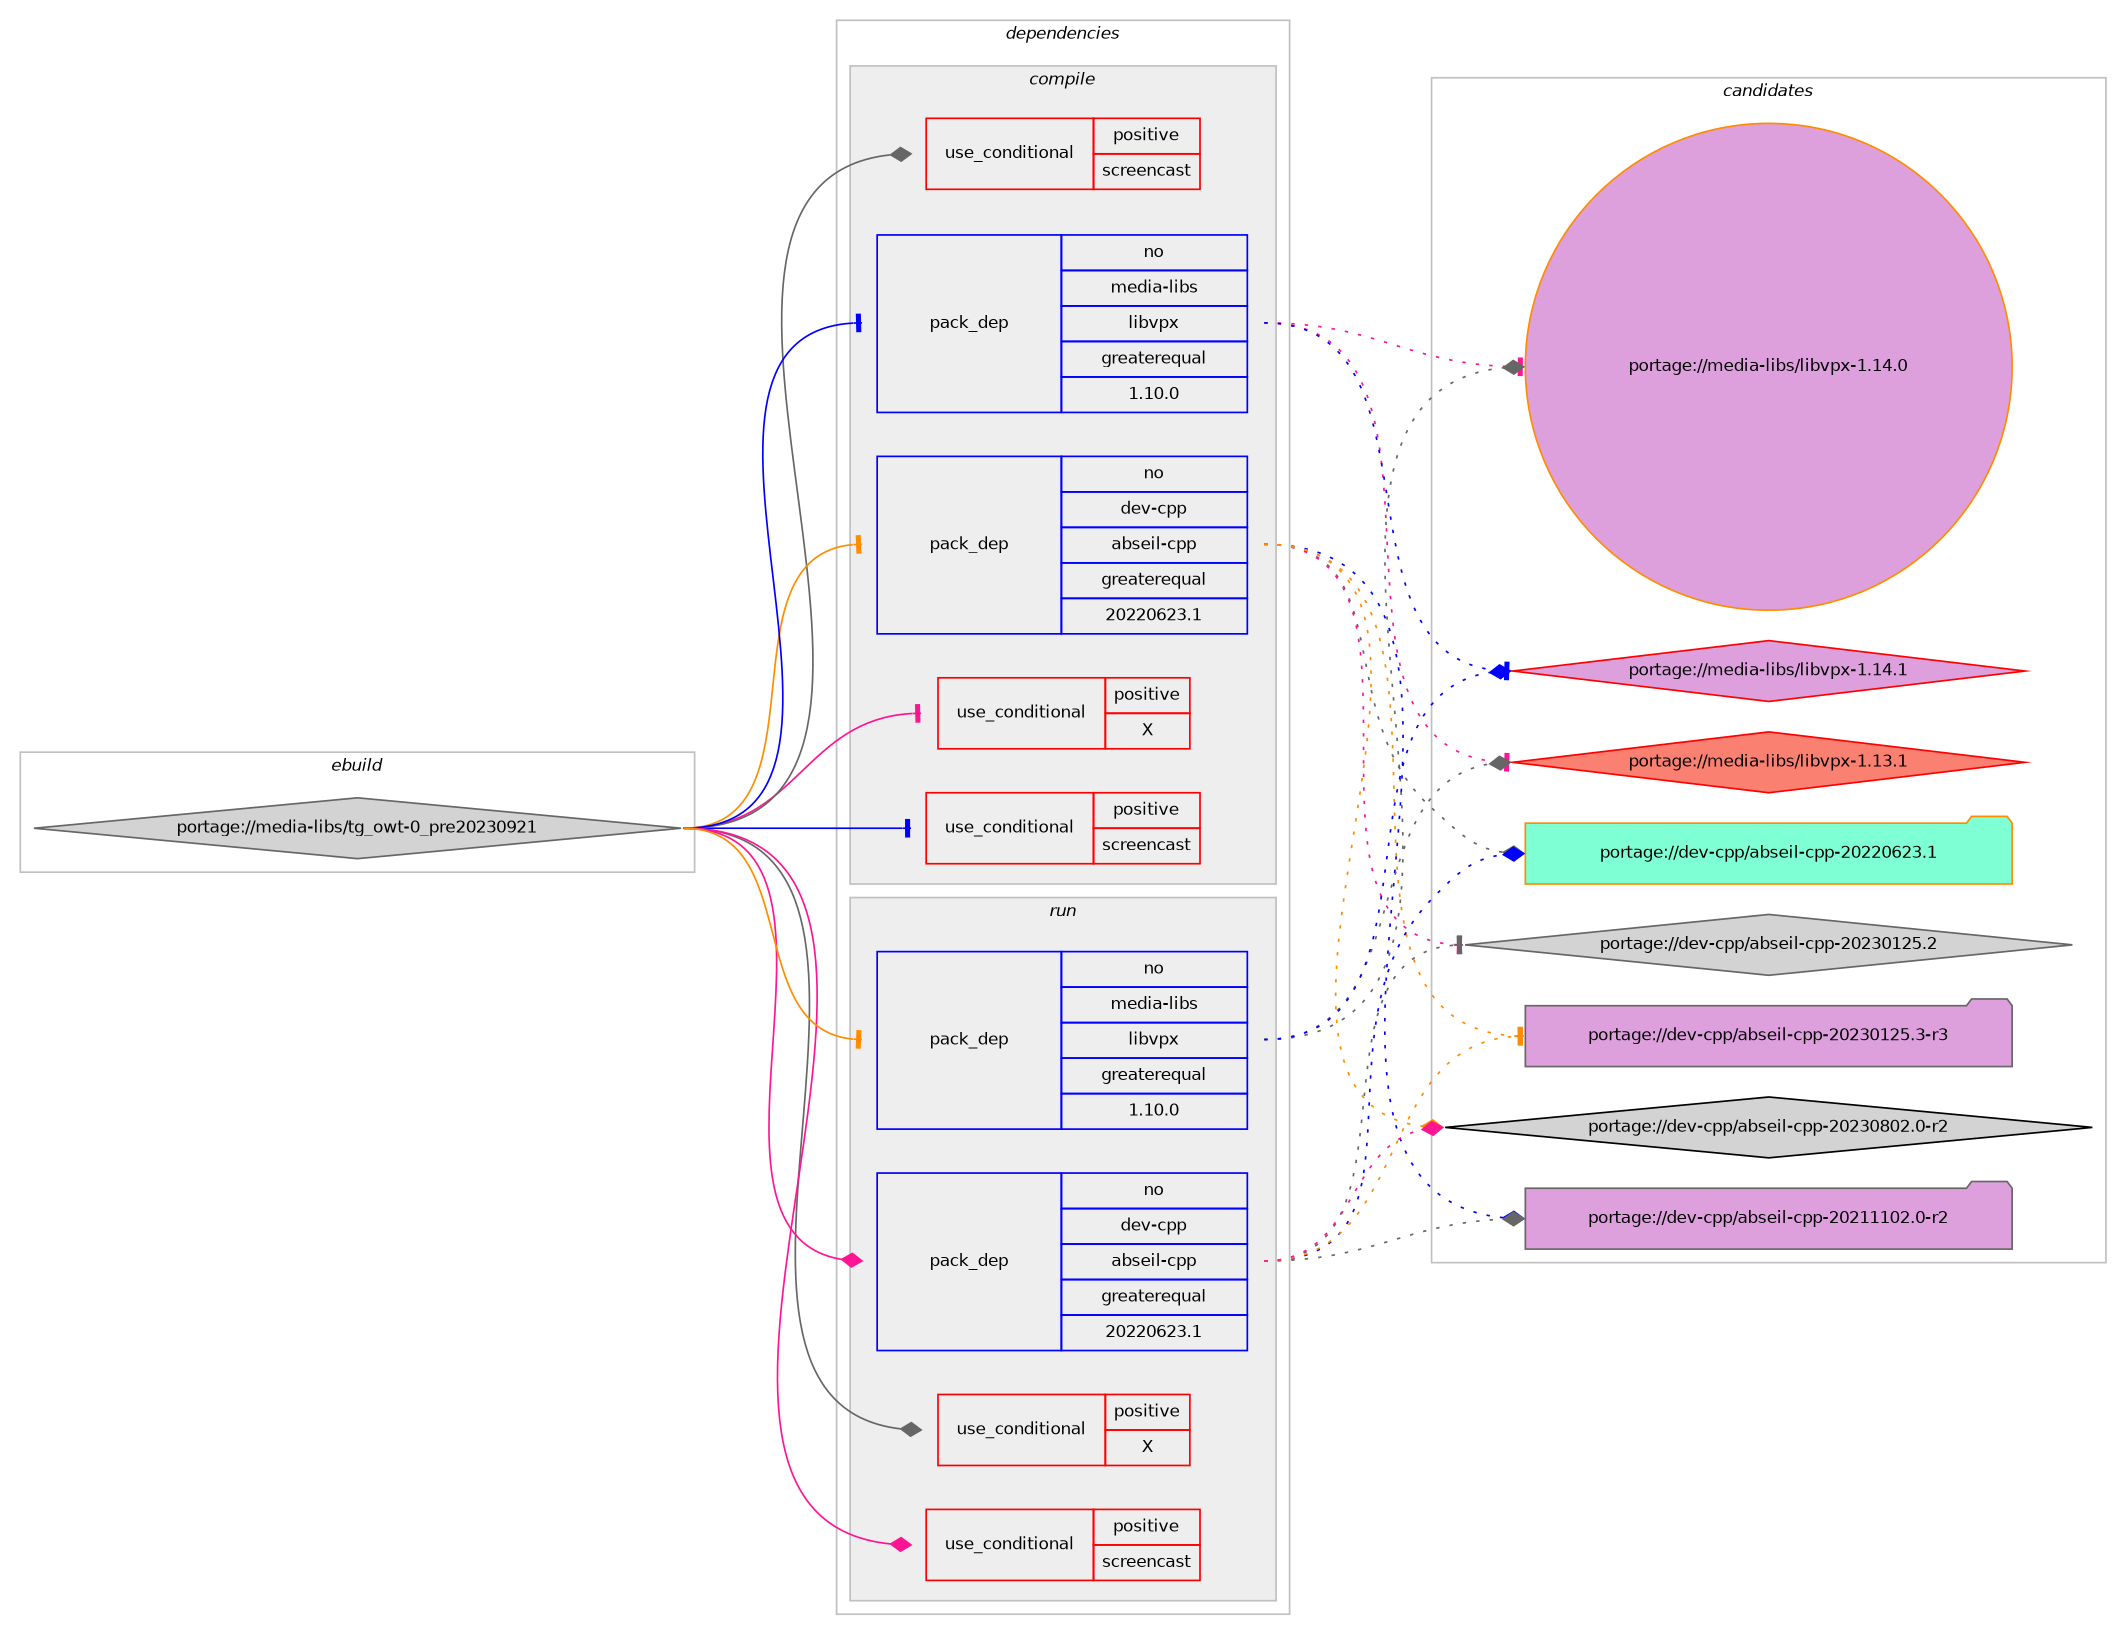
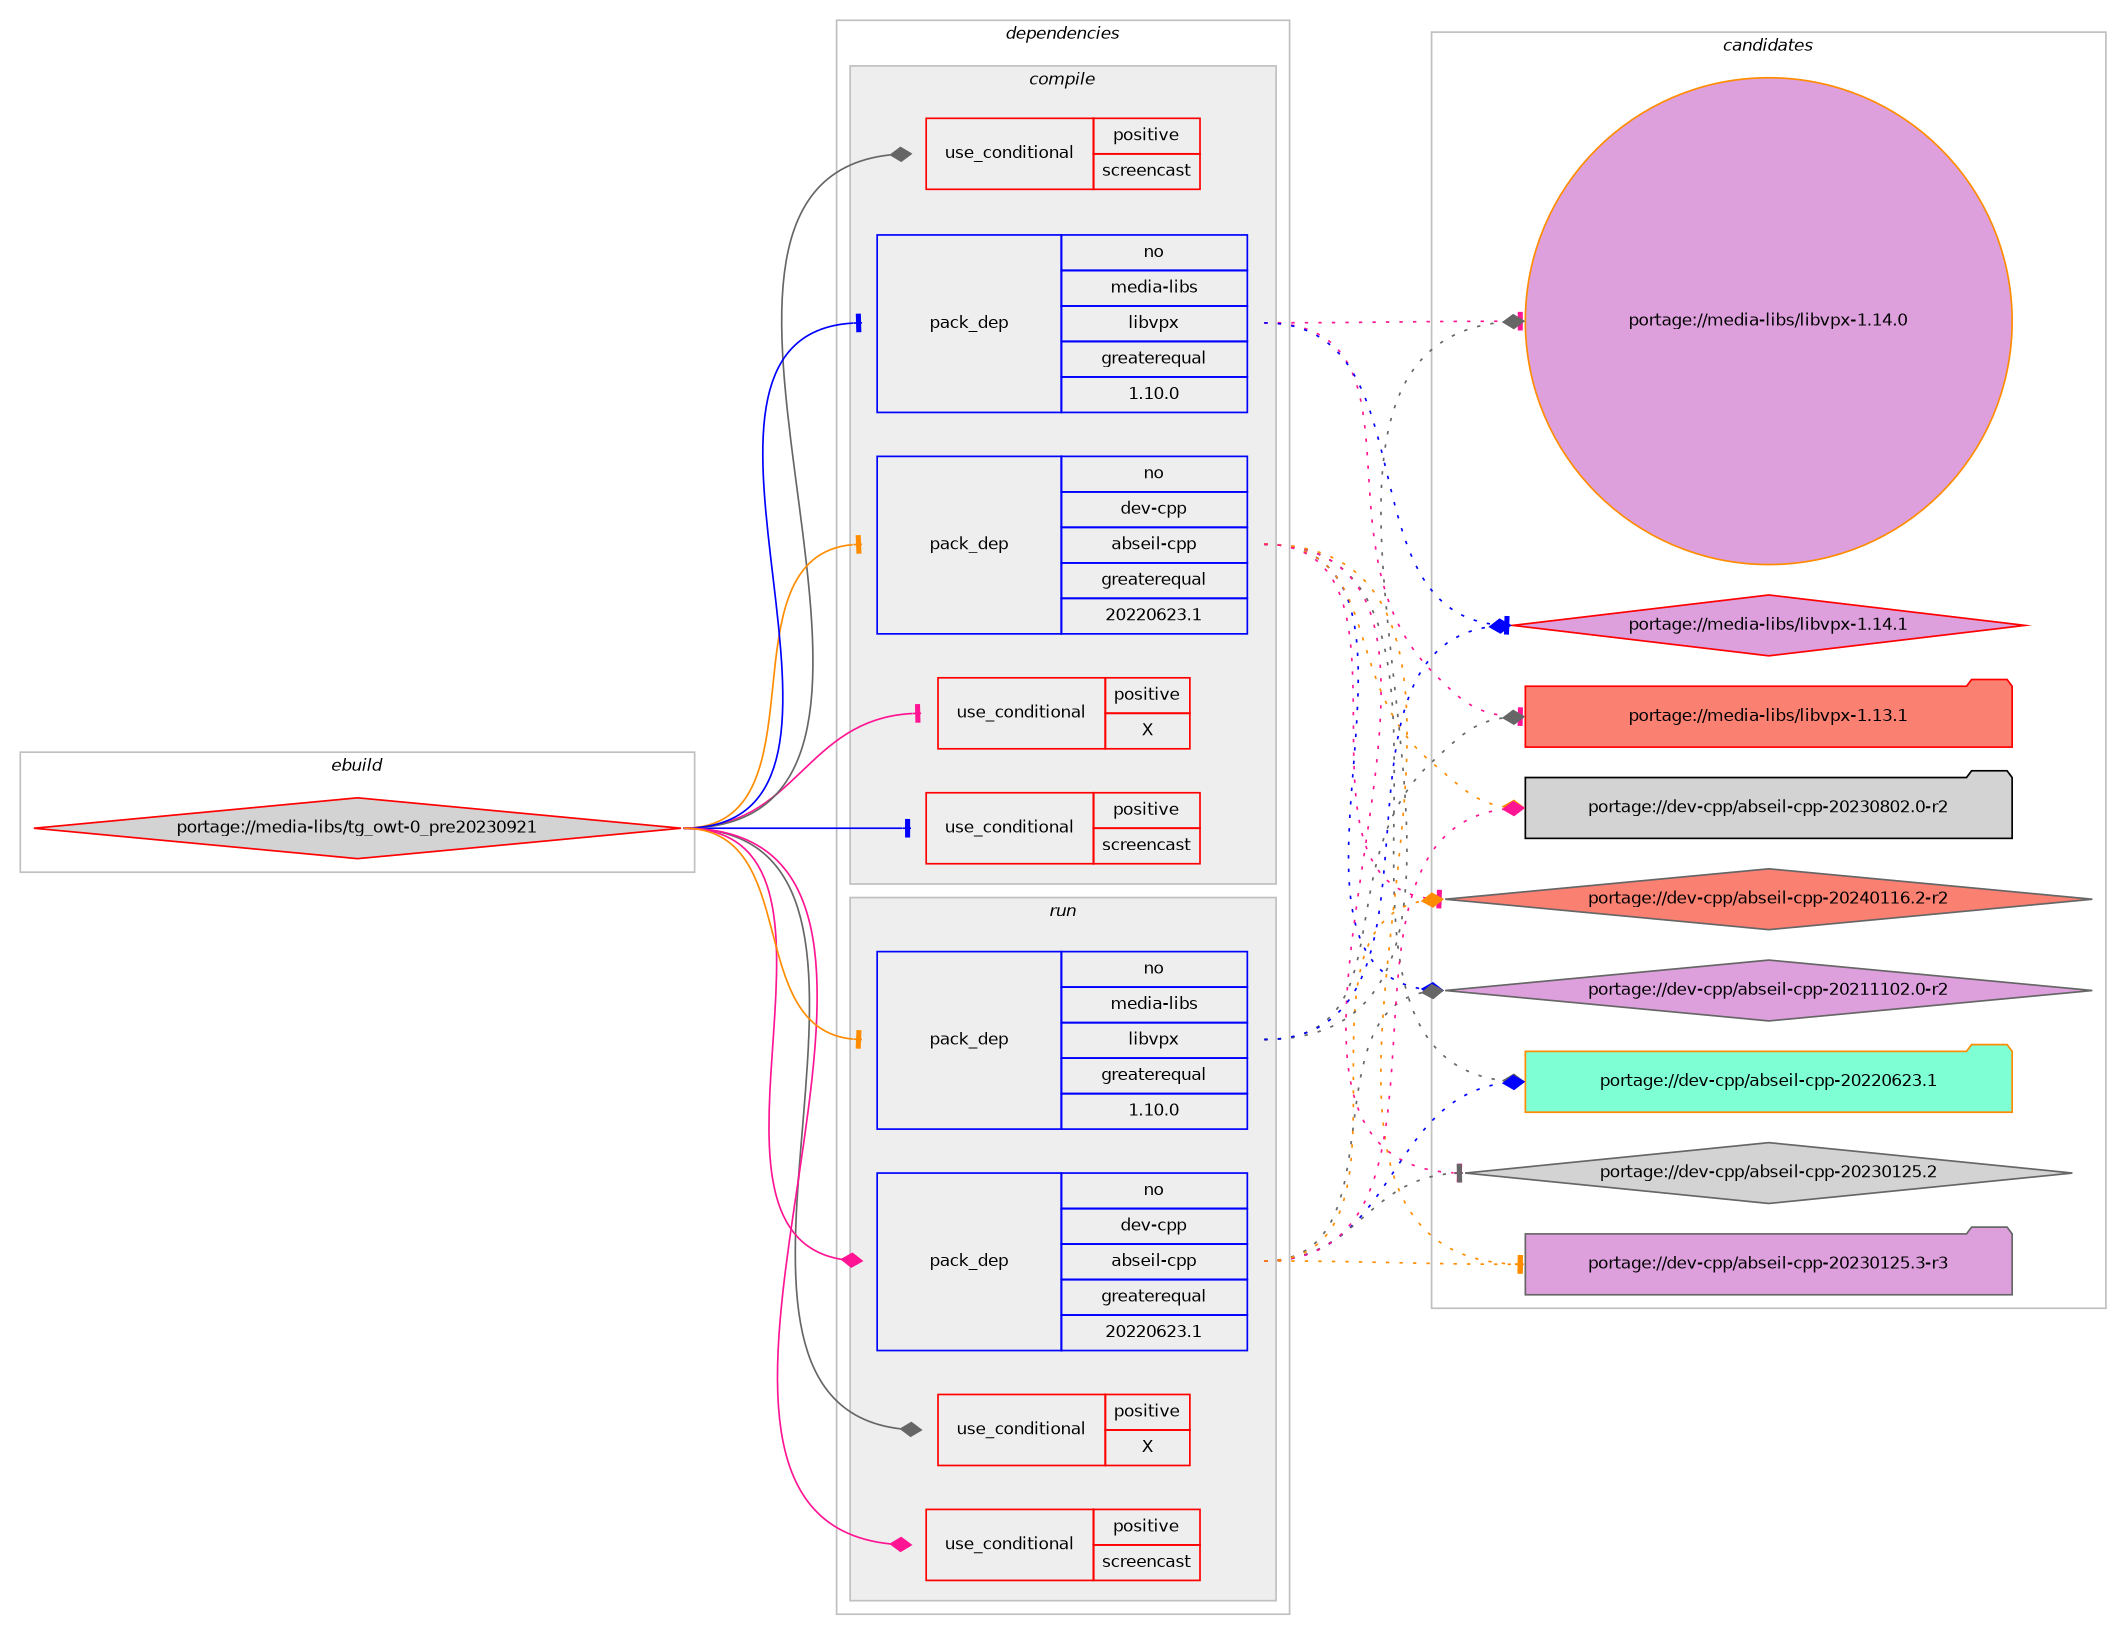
node "portage://media-libs/libvpx-1.13.1": shape diamond -> folder
node "portage://media-libs/tg_owt-0_pre20230921": color gray40 -> red
node "portage://dev-cpp/abseil-cpp-20240116.2-r2": added
node "portage://dev-cpp/abseil-cpp-20230802.0-r2": shape diamond -> folder
node "portage://dev-cpp/abseil-cpp-20211102.0-r2": shape folder -> diamond
